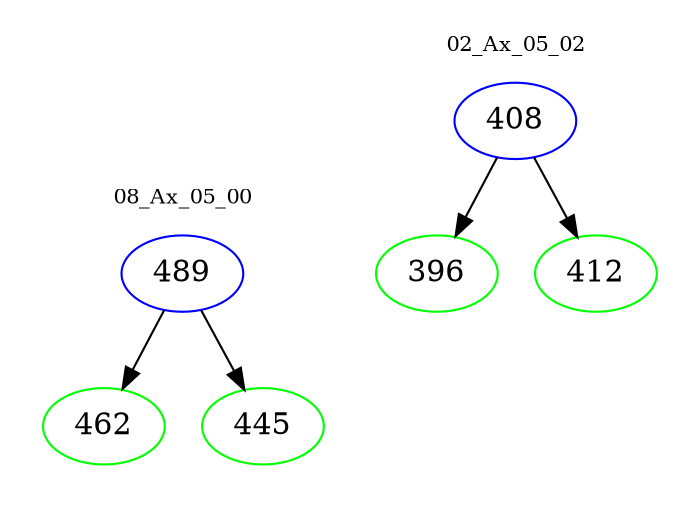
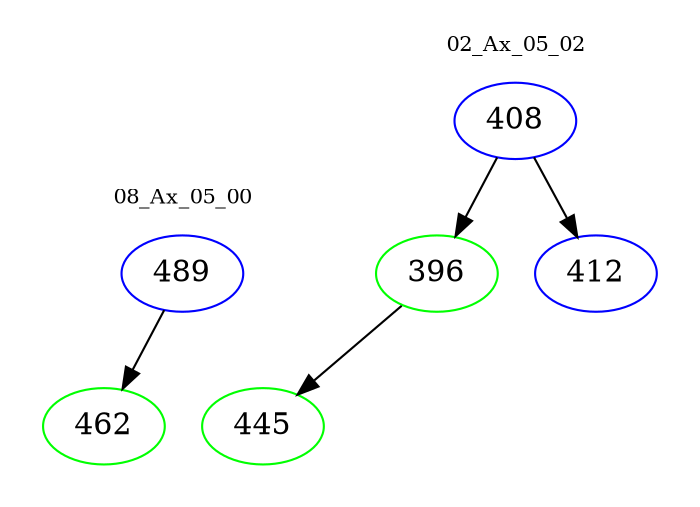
node "412": color green -> blue
edge "489" -> "445": now "396" -> "445"
